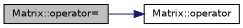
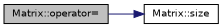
node "Matrix::operator": label "Matrix::operator" -> "Matrix::size"
